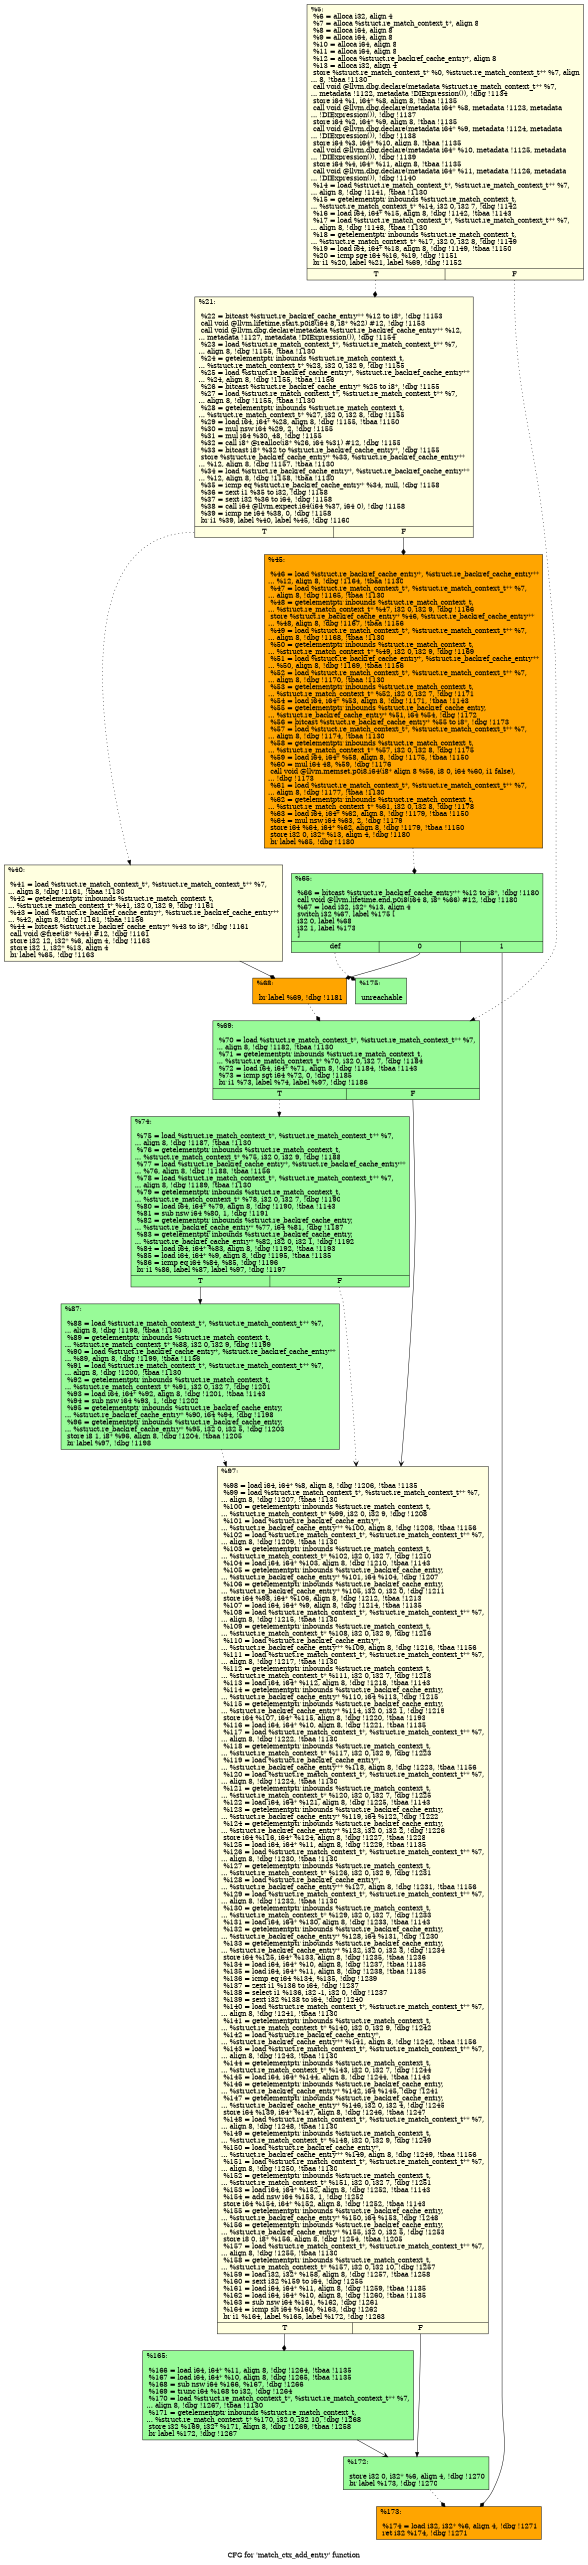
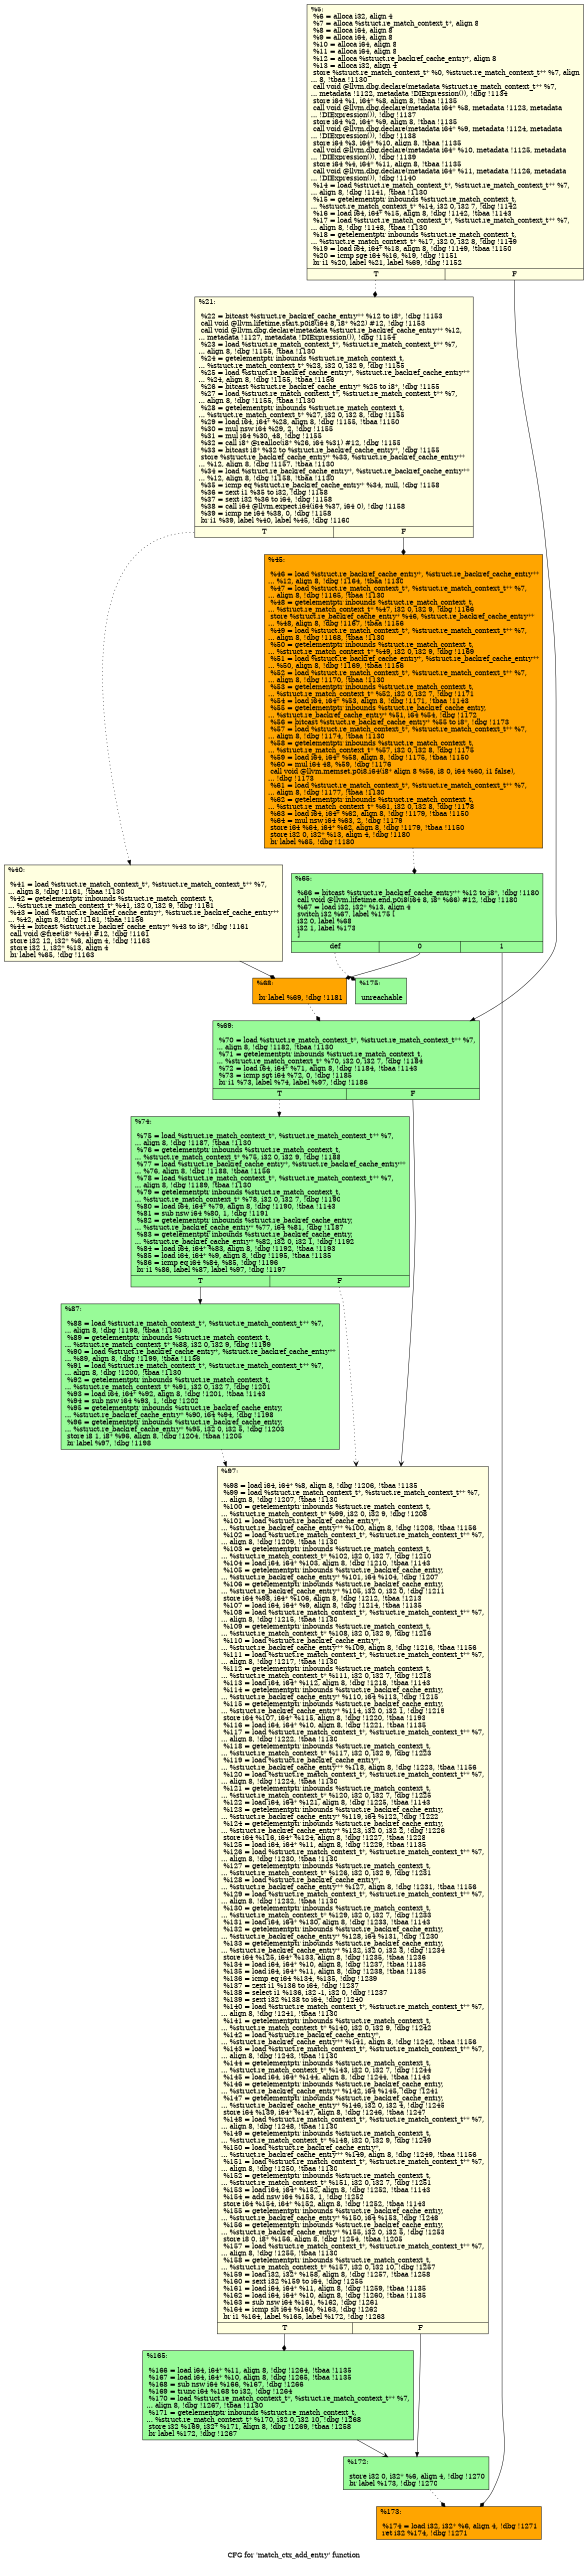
edge "%5:" -> "%69:": style dotted -> solid
